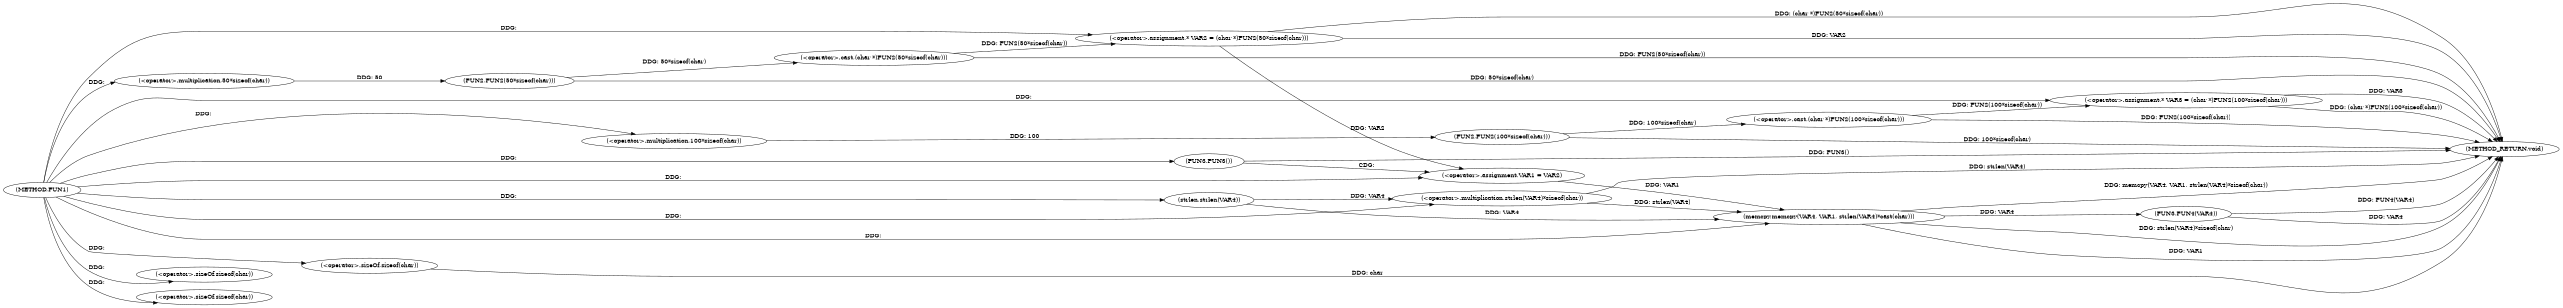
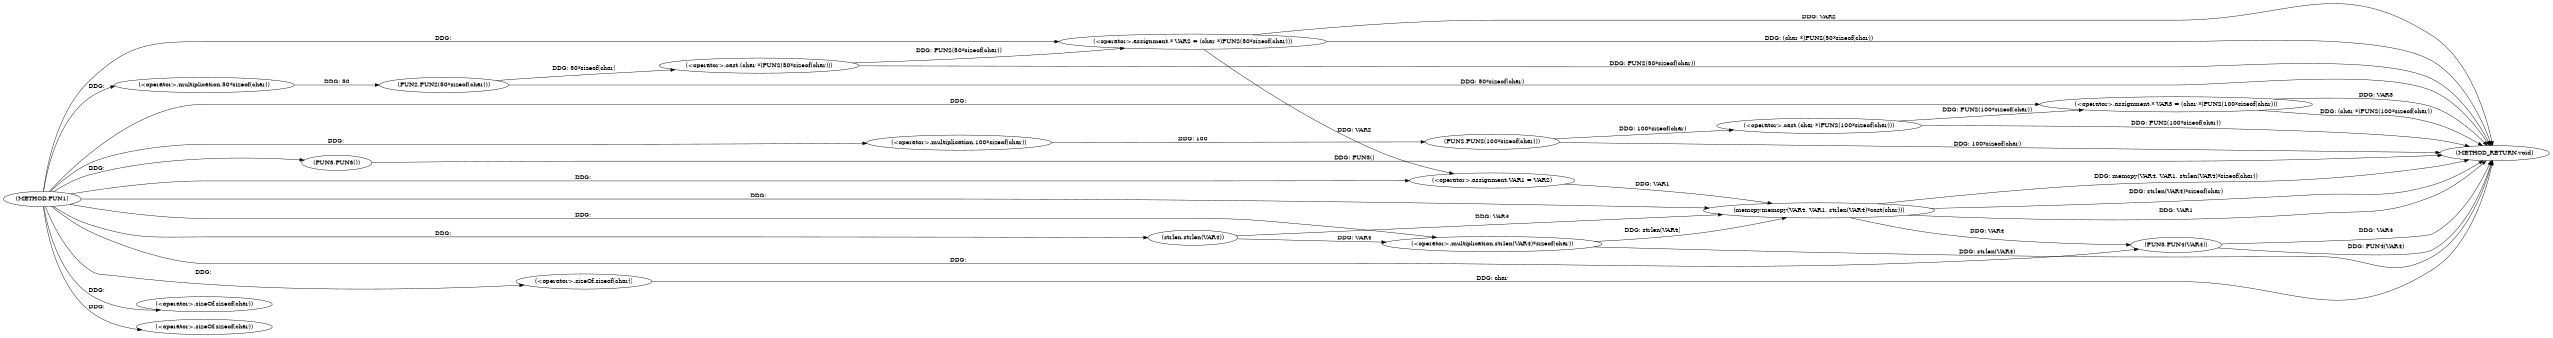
edge "(FUN3,FUN3())" -> "(<operator>.assignment,VAR1 = VAR2)": removed, label "CDG:"
edge "(METHOD,FUN1)" -> "(FUN3,FUN4(VAR4))": added, label "DDG:"
